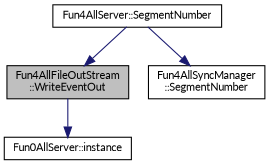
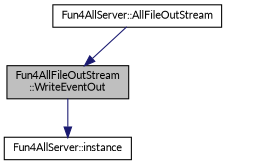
node "Fun4AllServer::SegmentNumber": label "Fun4AllServer::SegmentNumber" -> "Fun4AllServer::AllFileOutStream"
node "Fun4AllSyncManager ::SegmentNumber": removed
node "Fun0AllServer::instance": label "Fun0AllServer::instance" -> "Fun4AllServer::instance"
